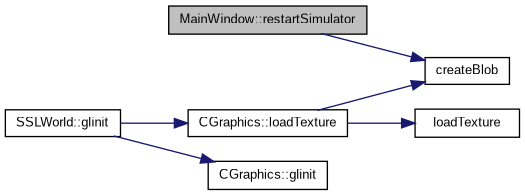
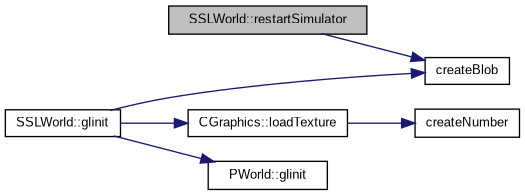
node "MainWindow::restartSimulator": label "MainWindow::restartSimulator" -> "SSLWorld::restartSimulator"
edge "CGraphics::loadTexture" -> "createBlob": now "SSLWorld::glinit" -> "createBlob"
node "loadTexture": label "loadTexture" -> "createNumber"
node "CGraphics::glinit": label "CGraphics::glinit" -> "PWorld::glinit"
